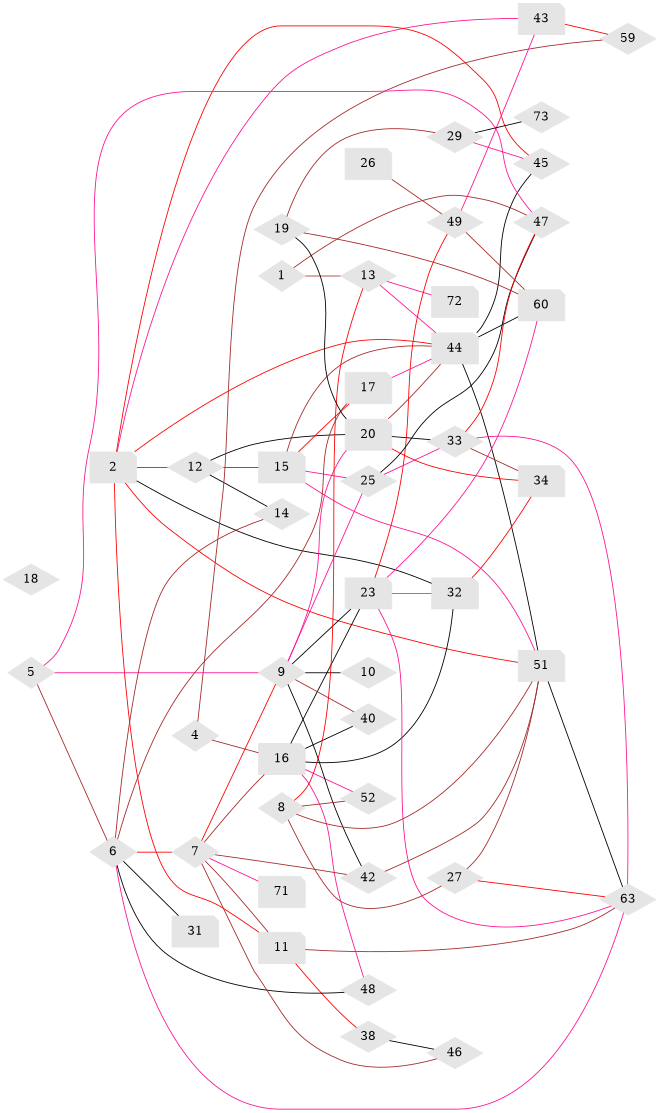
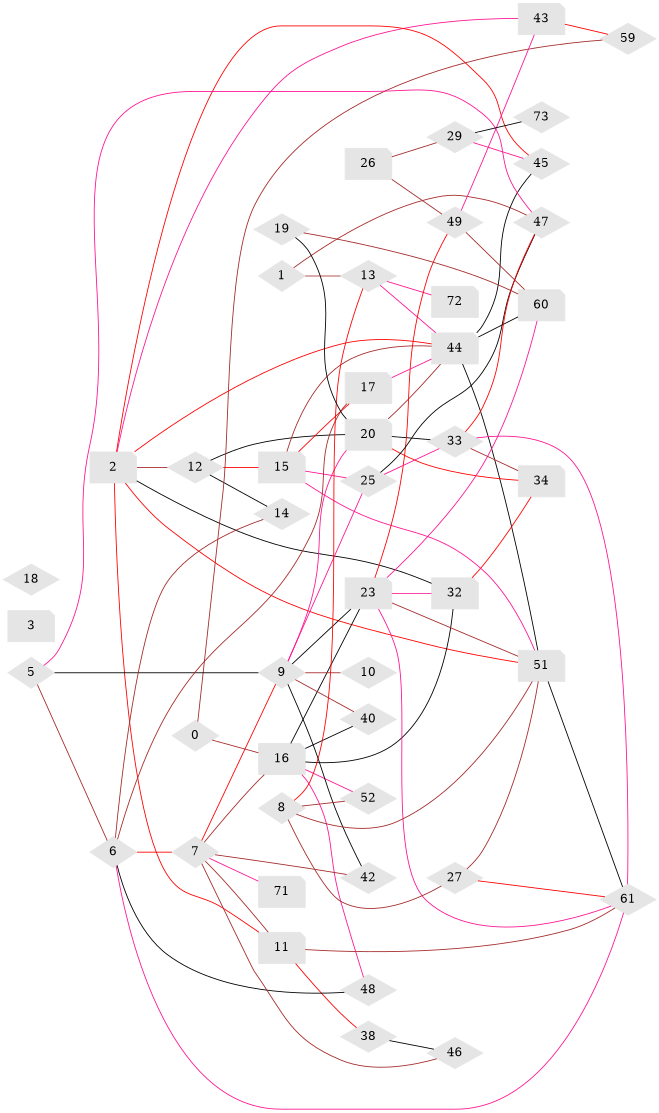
edge "29" -- "19": now "29" -- "26"
node "3": added
edge "5" -- "9": color deeppink -> black
edge "9" -- "10": color black -> brown
node "4": label "4" -> "0"
edge "51" -- "42": now "51" -- "23"
node "63": label "63" -> "61"
node "31": removed
